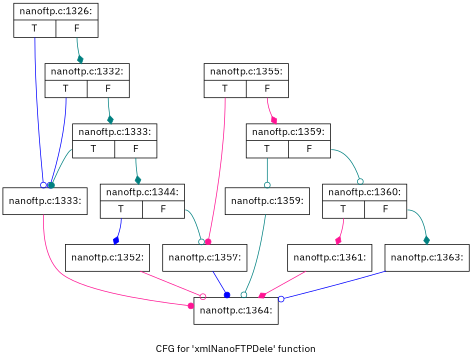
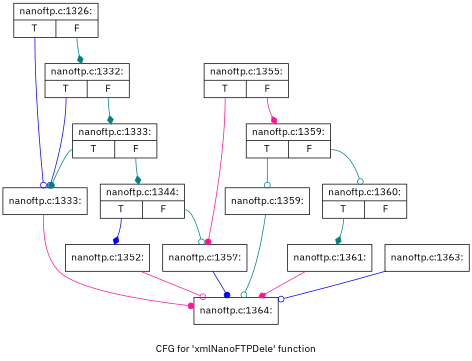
edge "nanoftp.c:1360:" -> "nanoftp.c:1363:": removed
edge "nanoftp.c:1360:" -> "nanoftp.c:1361:": color deeppink -> teal
